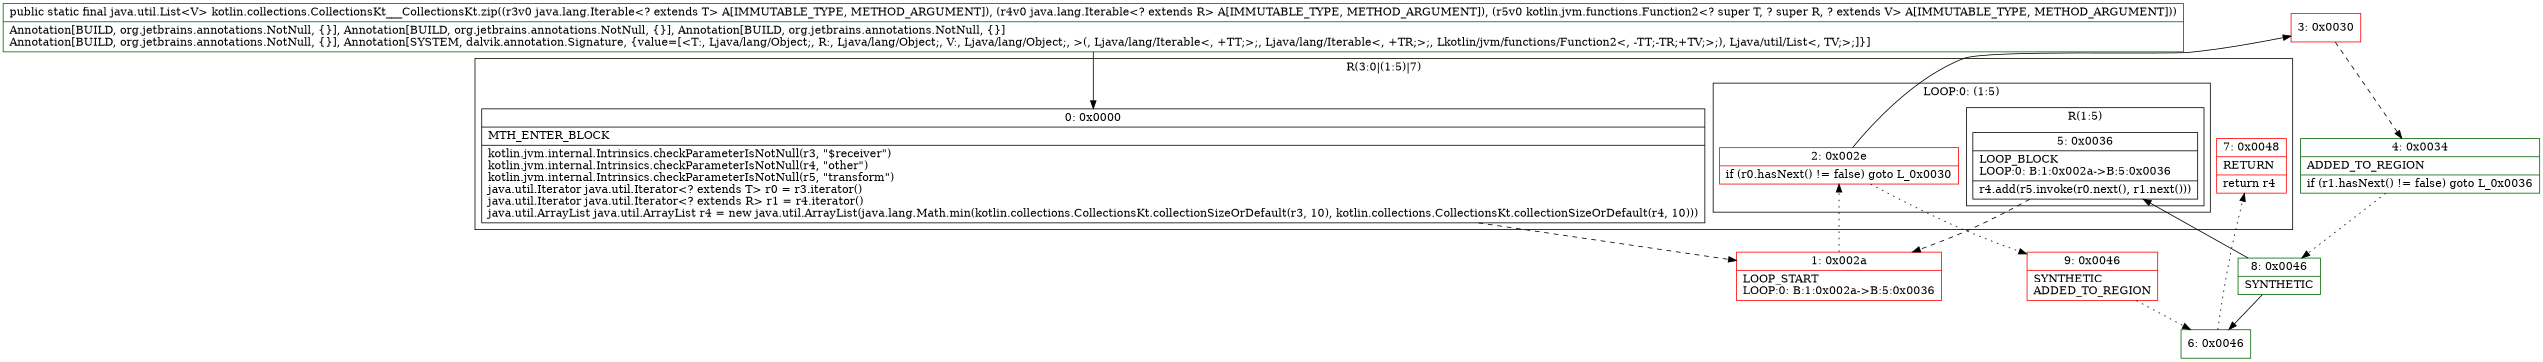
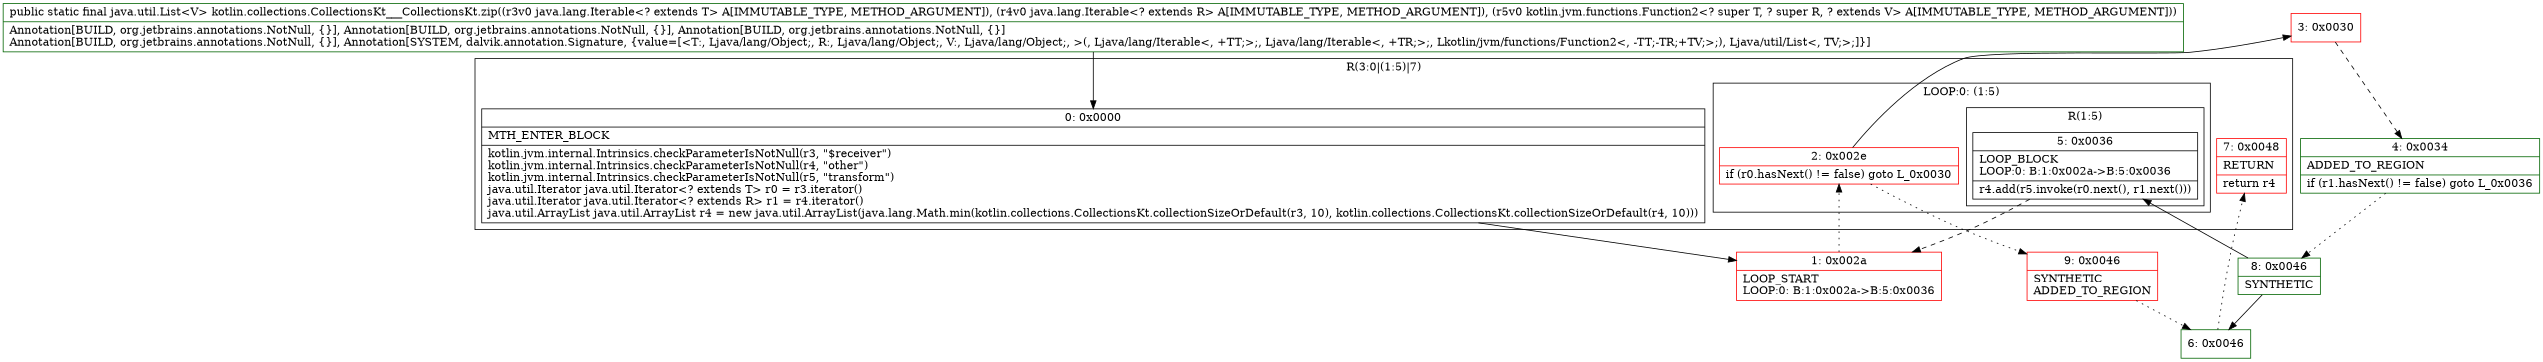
edge "0: 0x0000" -> "1: 0x002a": style dashed -> solid
